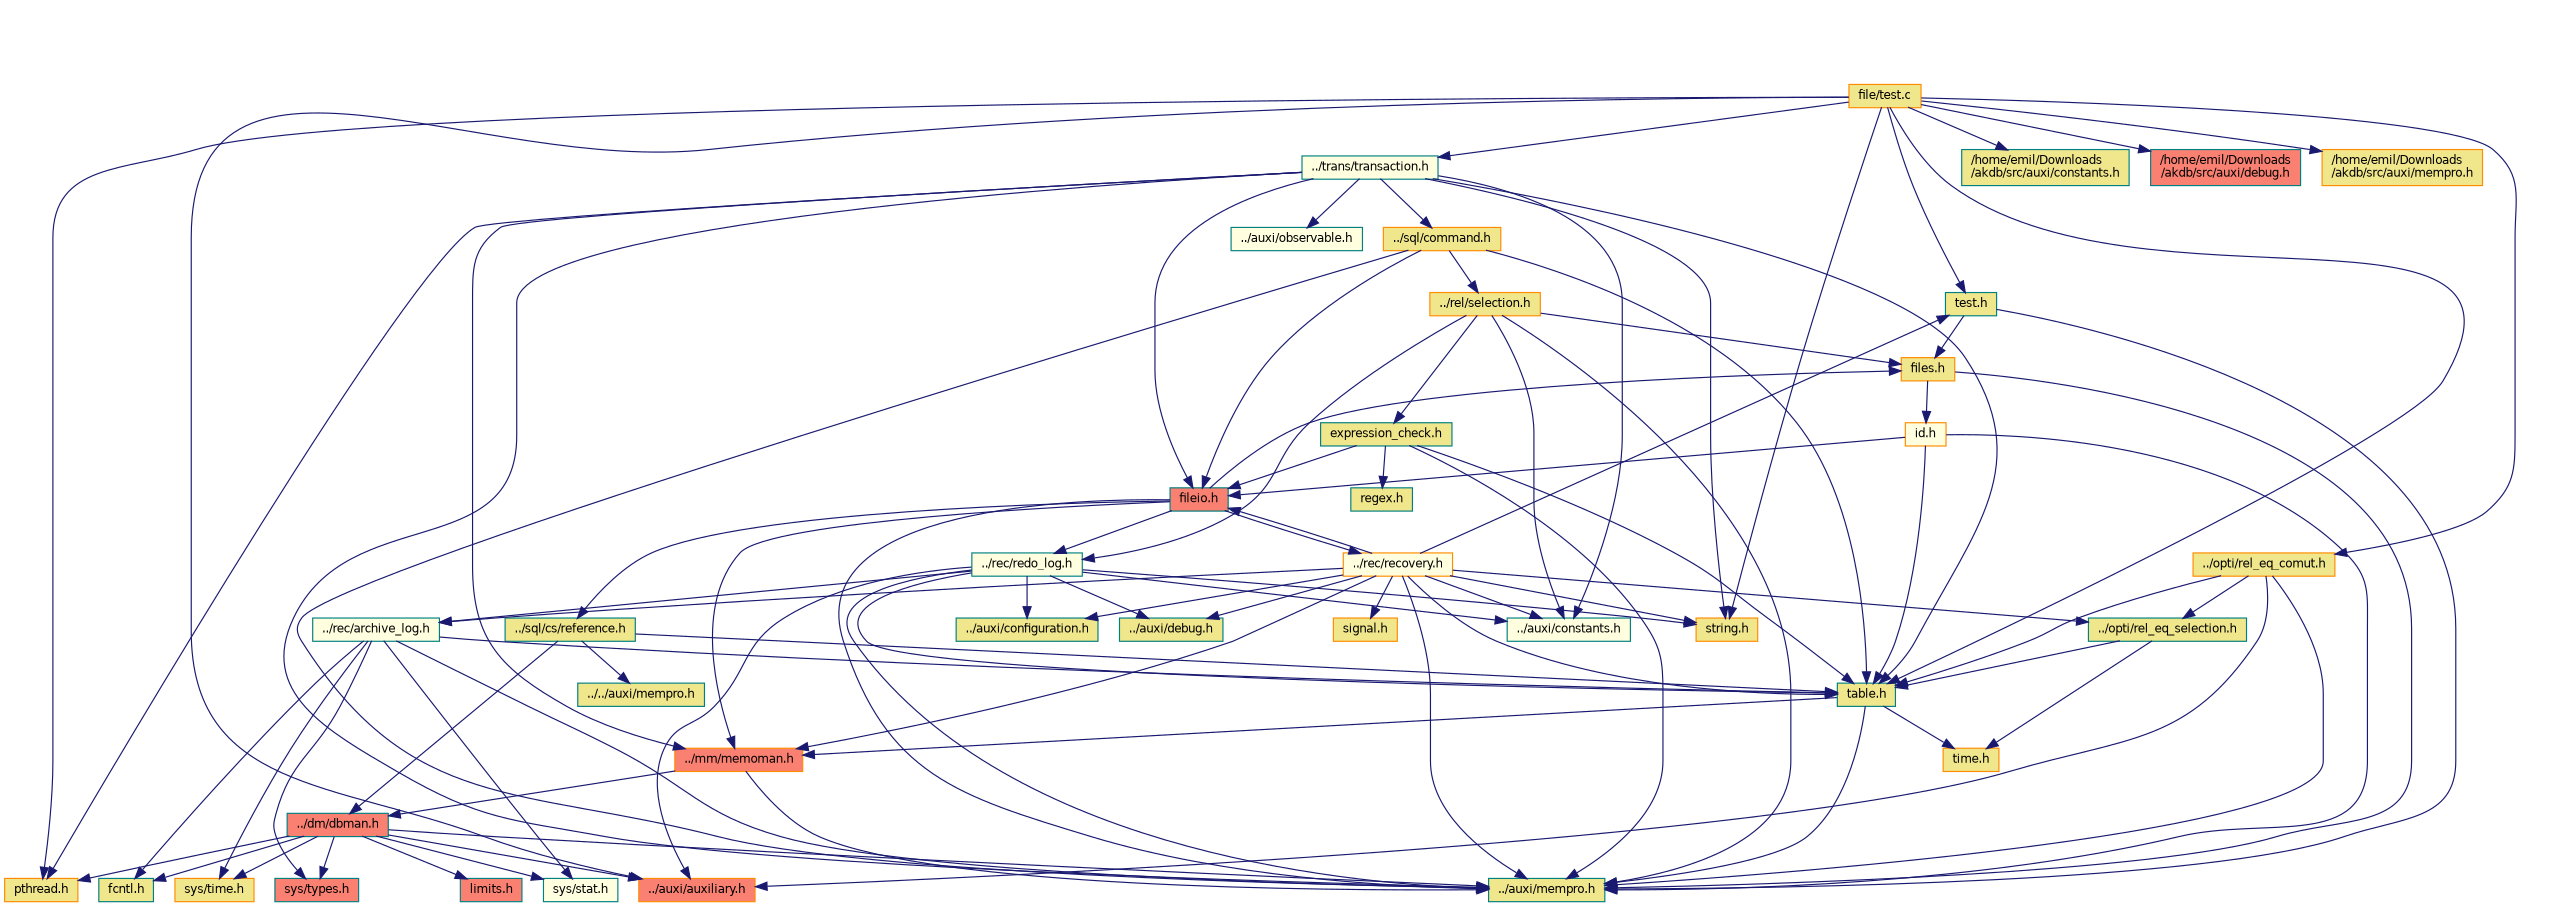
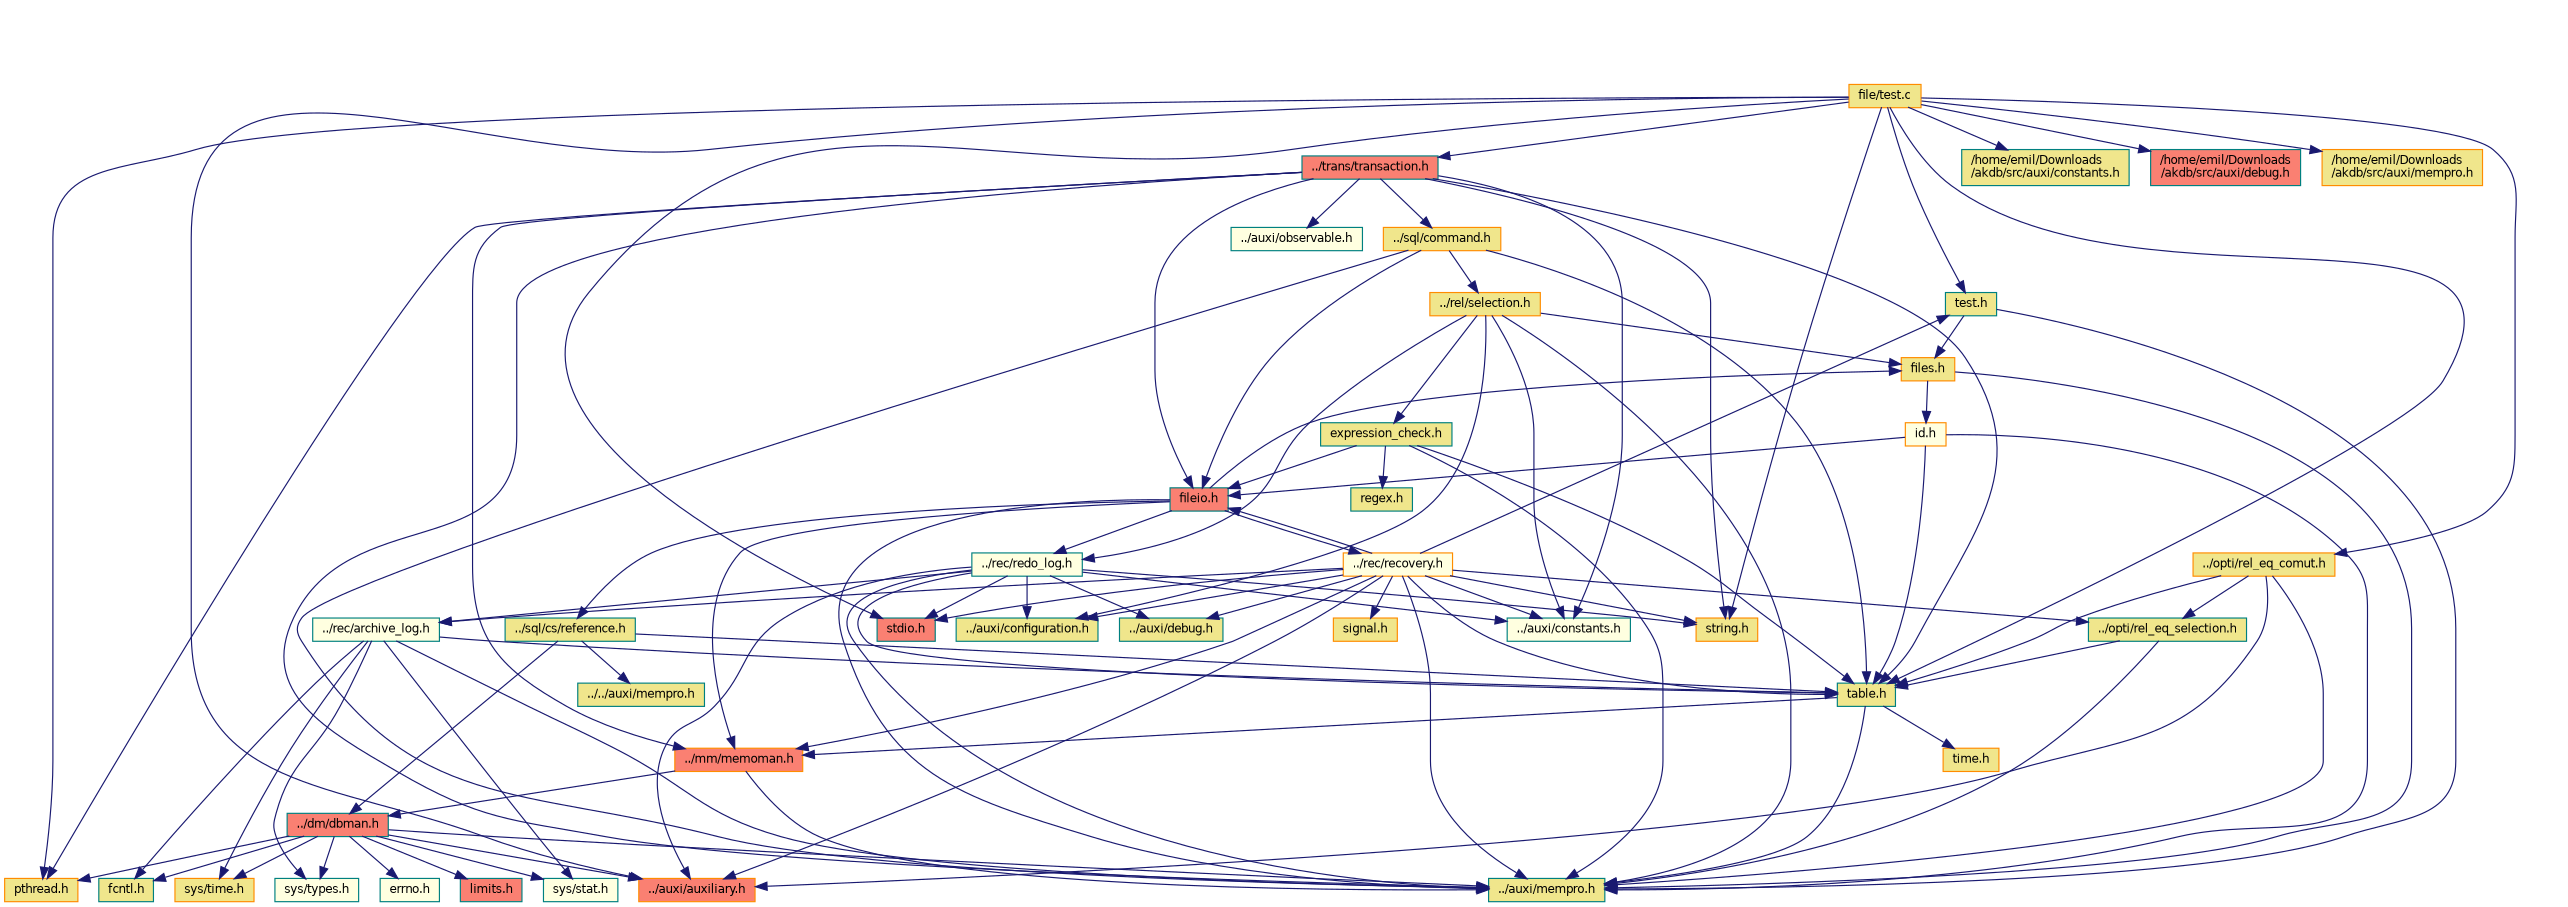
node "../trans/transaction.h": fillcolor lightyellow -> salmon
edge "../rel/selection.h" -> "../auxi/configuration.h": added
node "stdio.h": added
edge "../opti/rel_eq_selection.h" -> "time.h": now "../opti/rel_eq_selection.h" -> "../auxi/mempro.h"
edge "../rec/recovery.h" -> "../auxi/auxiliary.h": added
node "sys/types.h": fillcolor salmon -> lightyellow
node "errno.h": added
